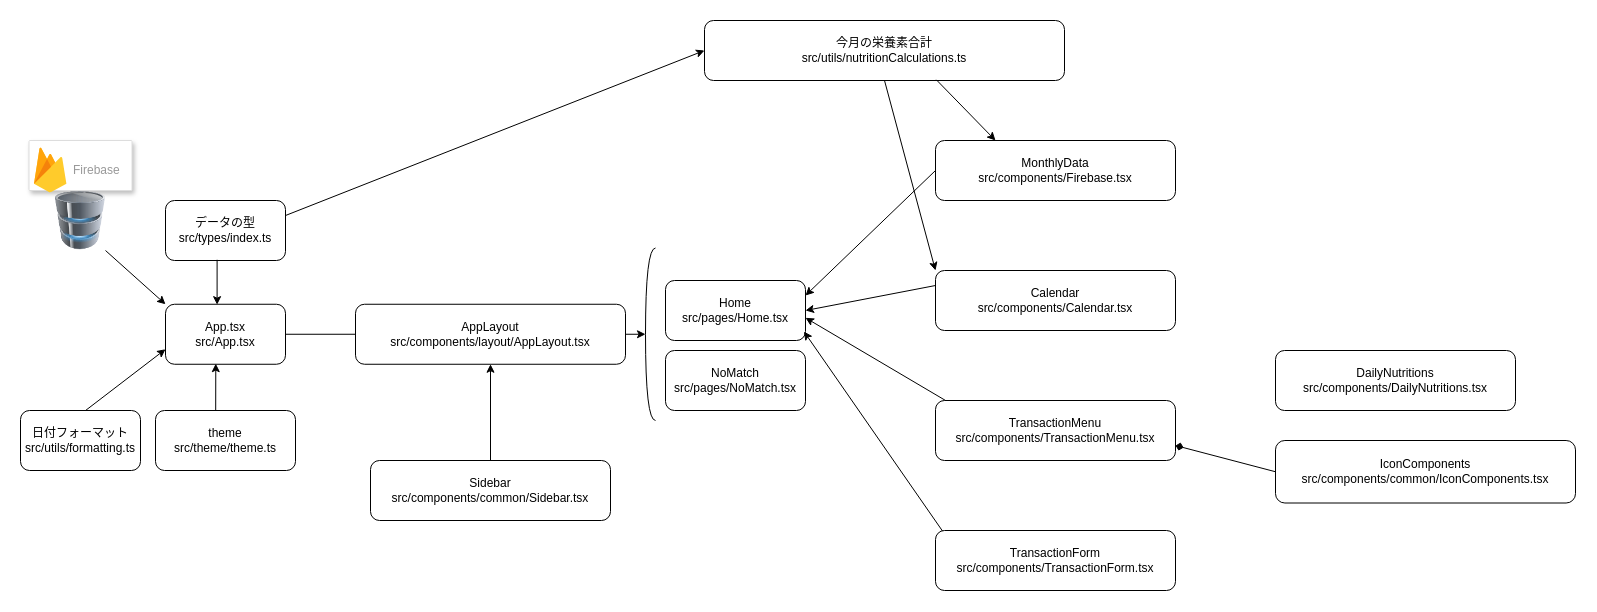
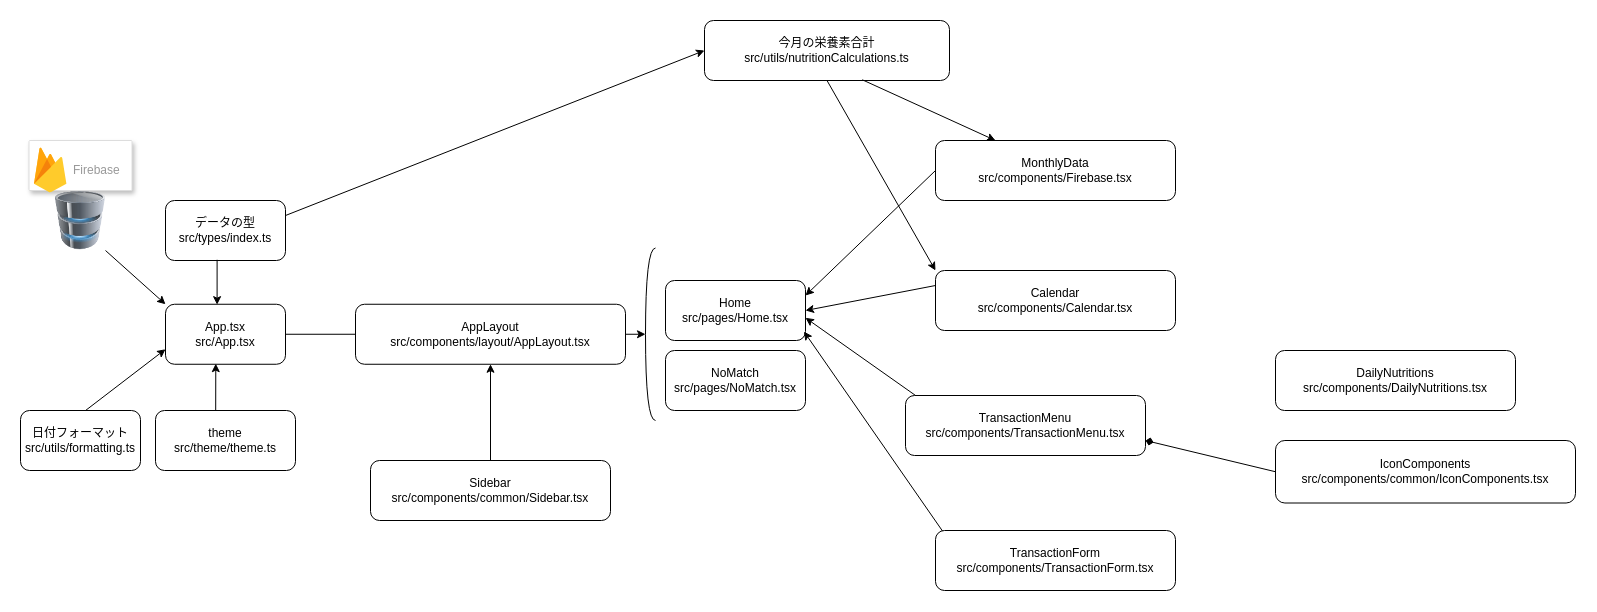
node "今月の栄養素合計 src/utils/nutritionCalculations.ts": size 360x60 -> 245x60
node "TransactionMenu src/components/TransactionMenu.tsx": moved (1056, 431) -> (1026, 426)
